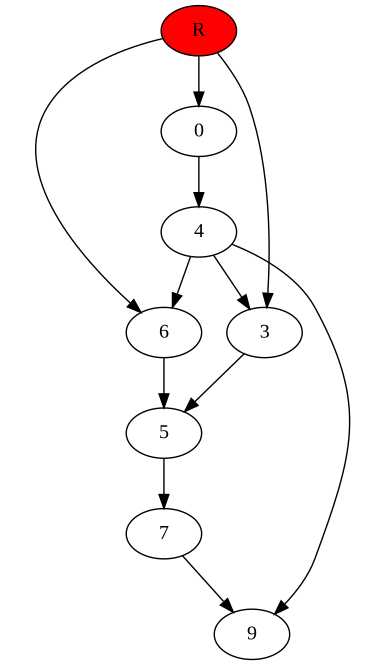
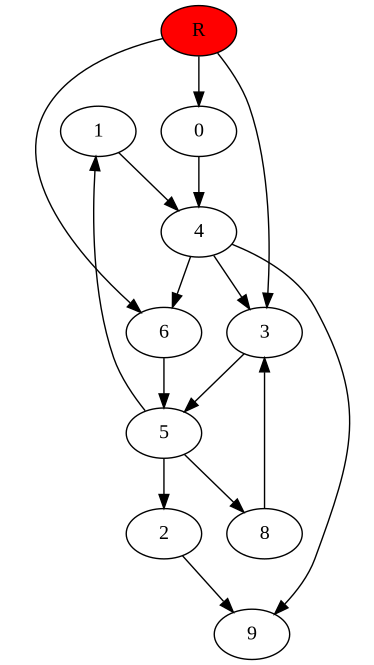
node "1": added
node "7": label "7" -> "2"
node "8": added
